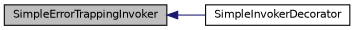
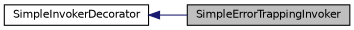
edge "SimpleInvokerDecorator" -> "SimpleErrorTrappingInvoker": reversed
